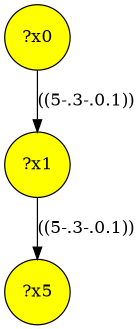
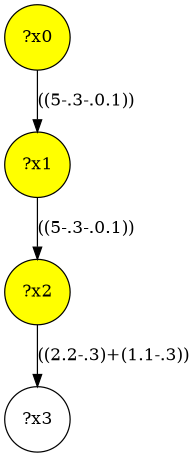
node "?x5": label "?x5" -> "?x2"
node "?x3": added
